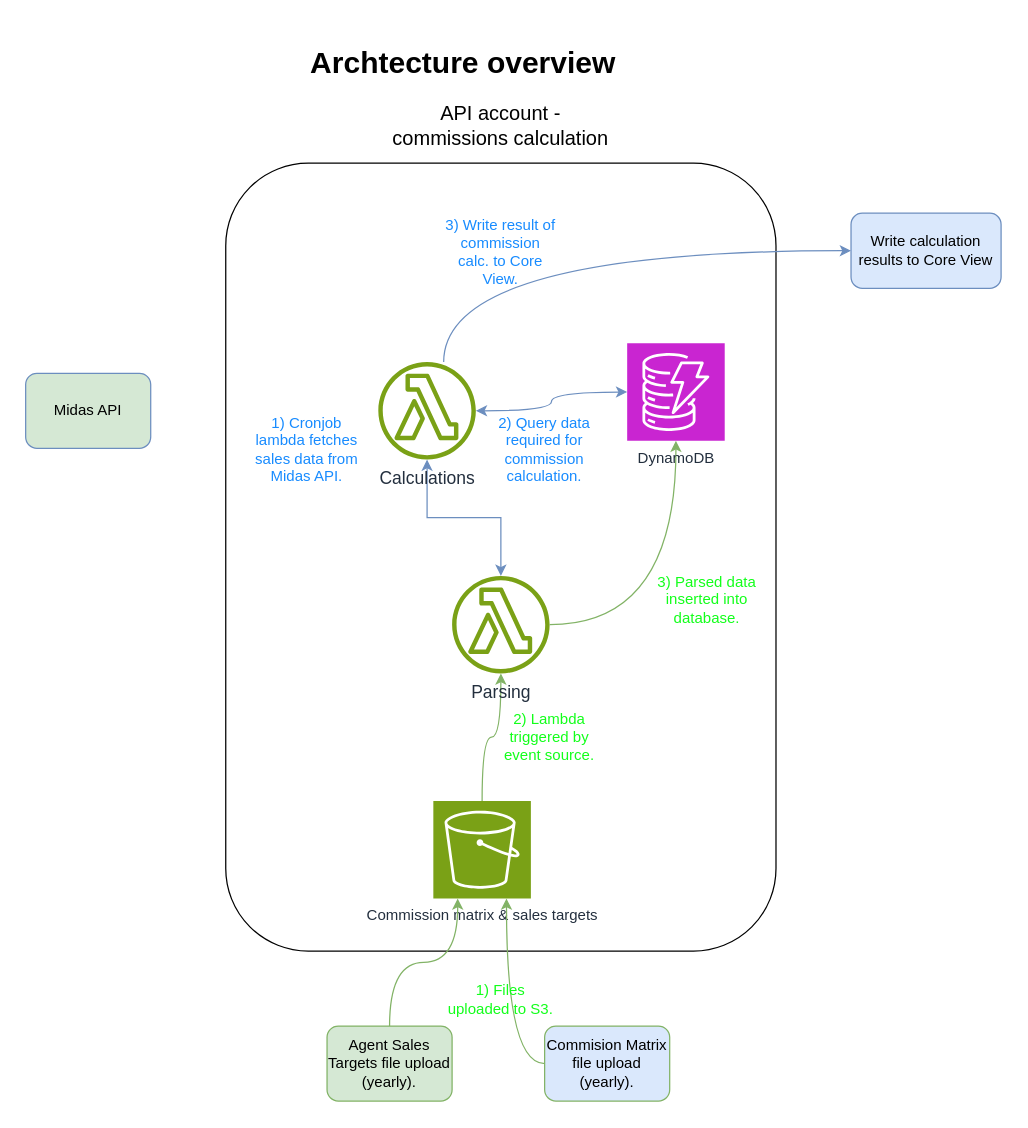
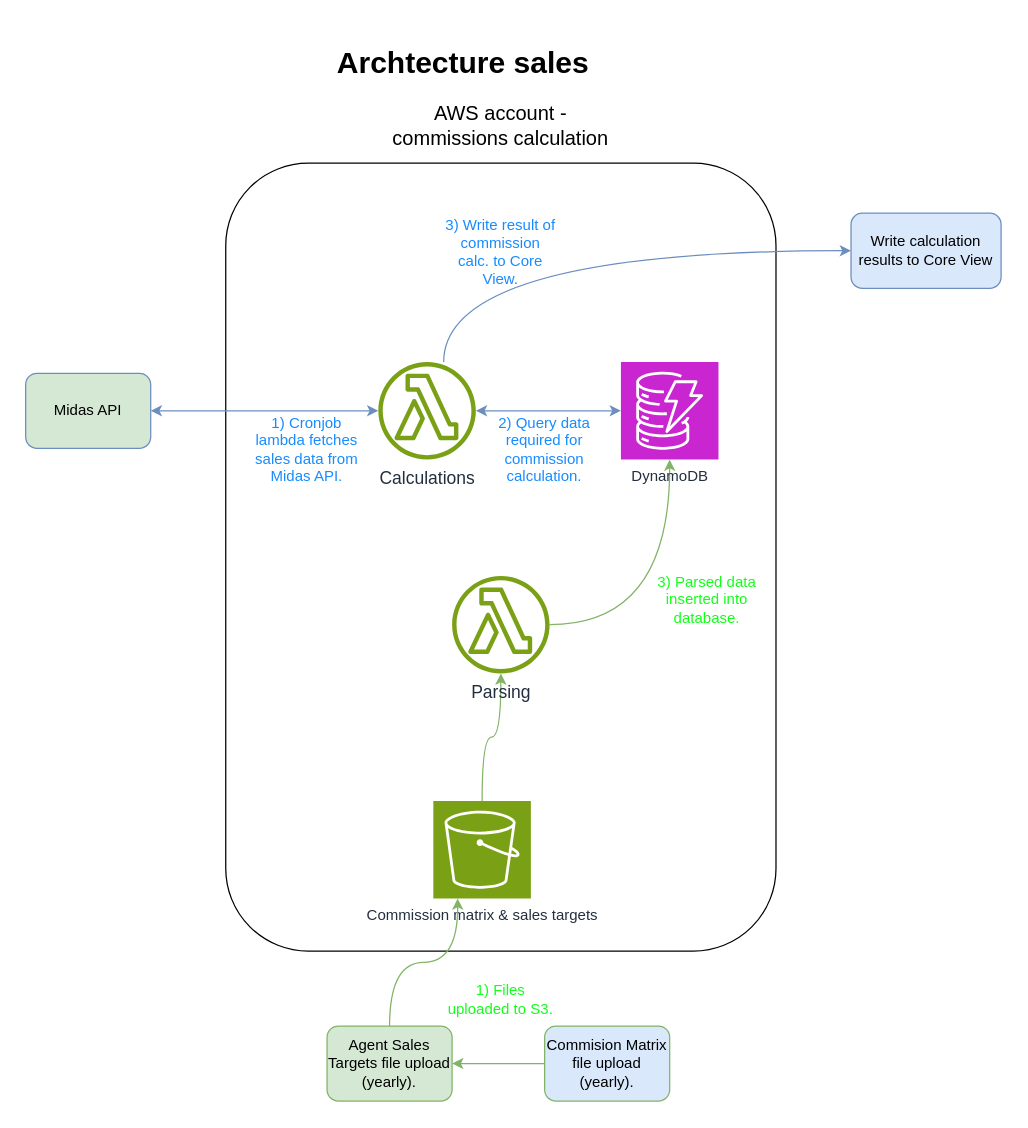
node "Archtecture overview": label "Archtecture overview" -> "Archtecture sales"
node "API account - commissions calculation": label "API account - commissions calculation" -> "AWS account - commissions calculation"
node "DynamoDB": moved (676, 392) -> (669, 411)
edge "Calculations" -- "Parsing": now "Calculations" -- "Midas API"
node "2) Lambda triggered by event source.": removed
edge "Commision Matrix file upload (yearly)." -> "Commission matrix & sales targets": now "Commision Matrix file upload (yearly)." -> "Agent Sales Targets file upload (yearly)."
